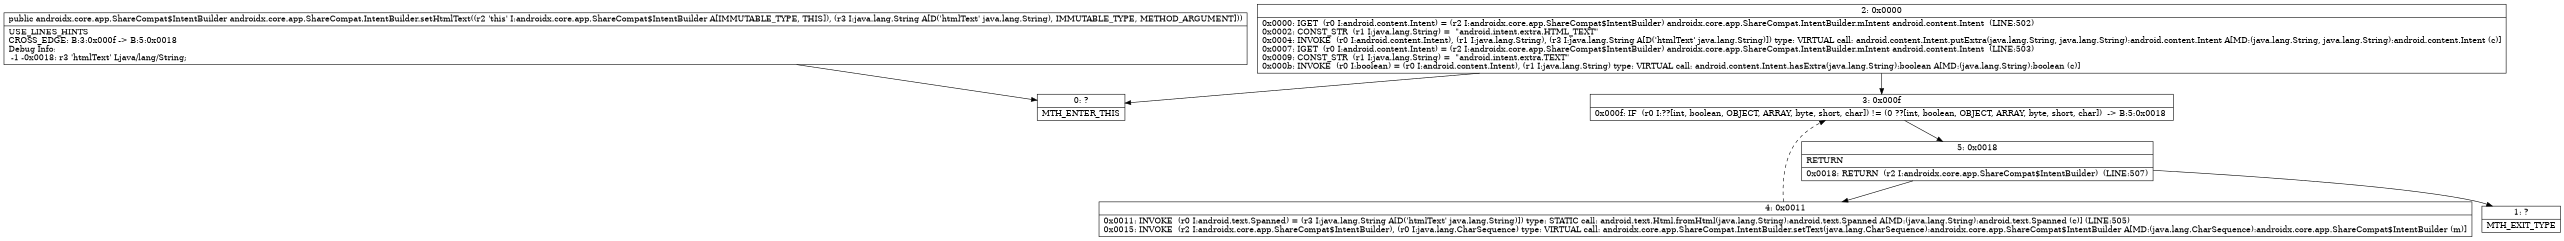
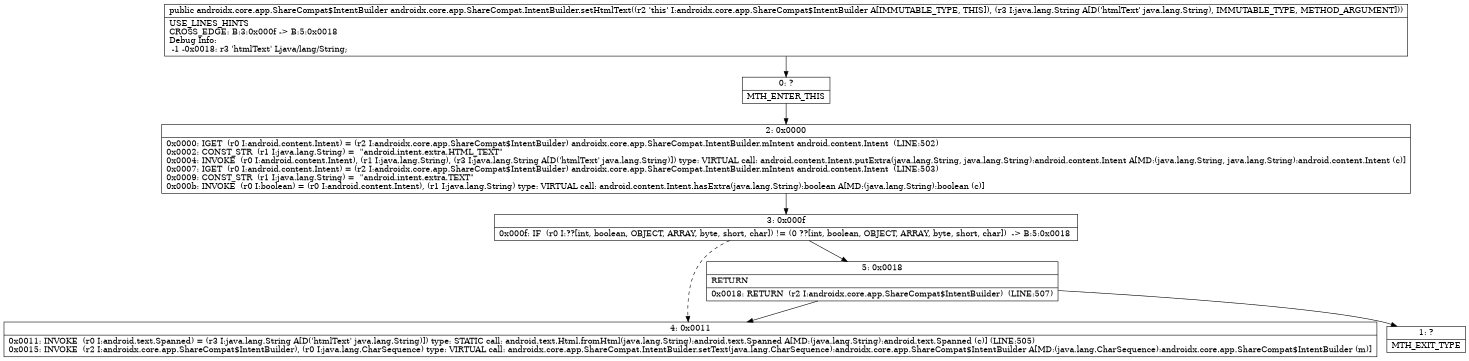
edge "2: 0x0000" -> "0: ?": reversed
edge "4: 0x0011" -> "3: 0x000f": reversed
